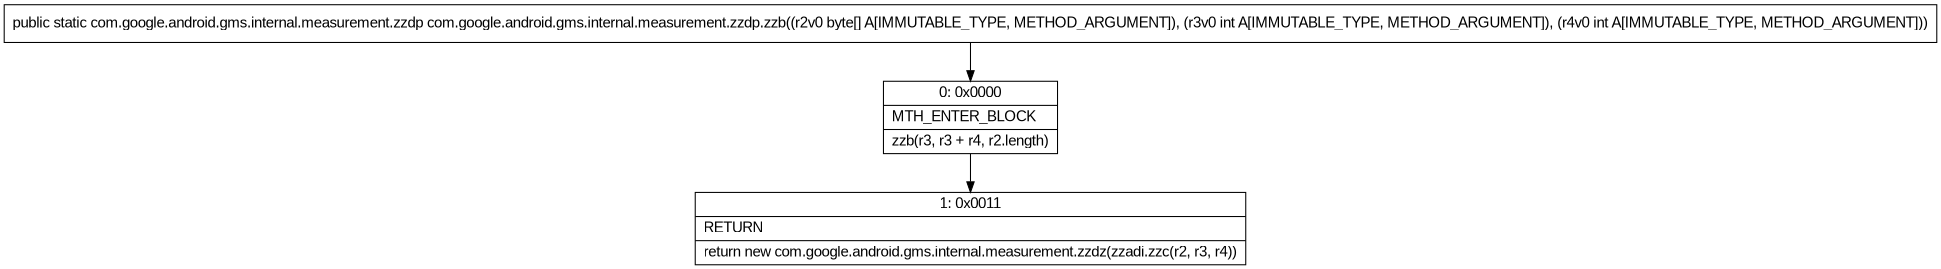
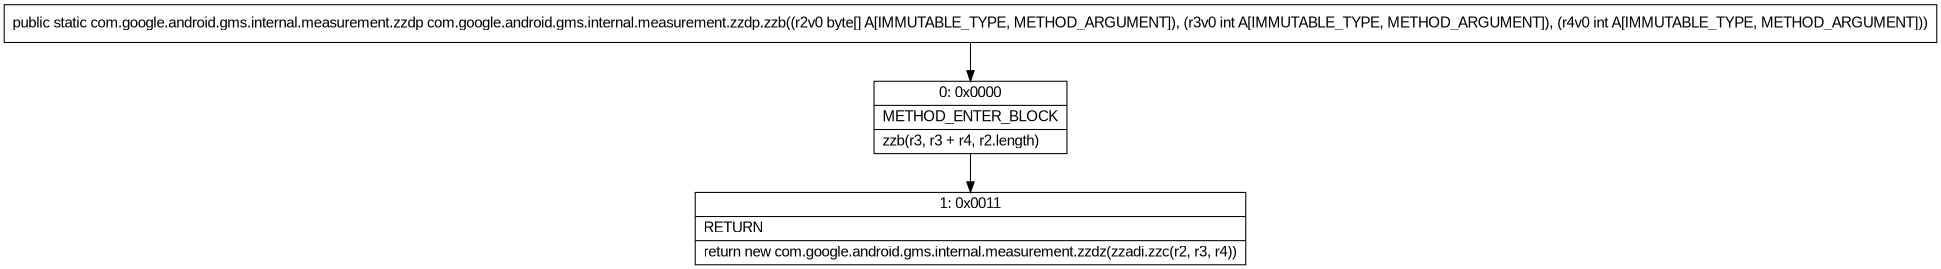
node "0: 0x0000": text "MTH_ENTER_BLOCK" -> "METHOD_ENTER_BLOCK"
